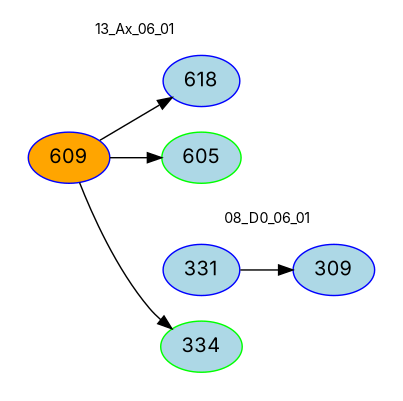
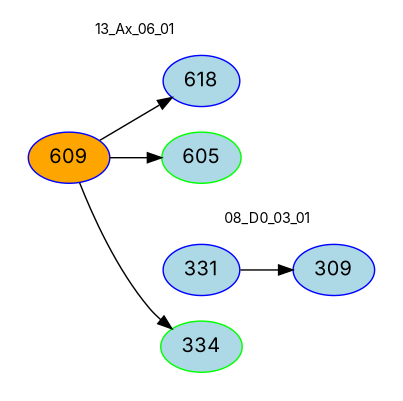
cluster "08_D0_06_01": label "08_D0_06_01" -> "08_D0_03_01"
